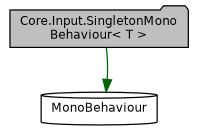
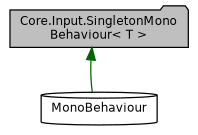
edge "Core.Input.SingletonMono Behaviour< T >" -> "MonoBehaviour": reversed
